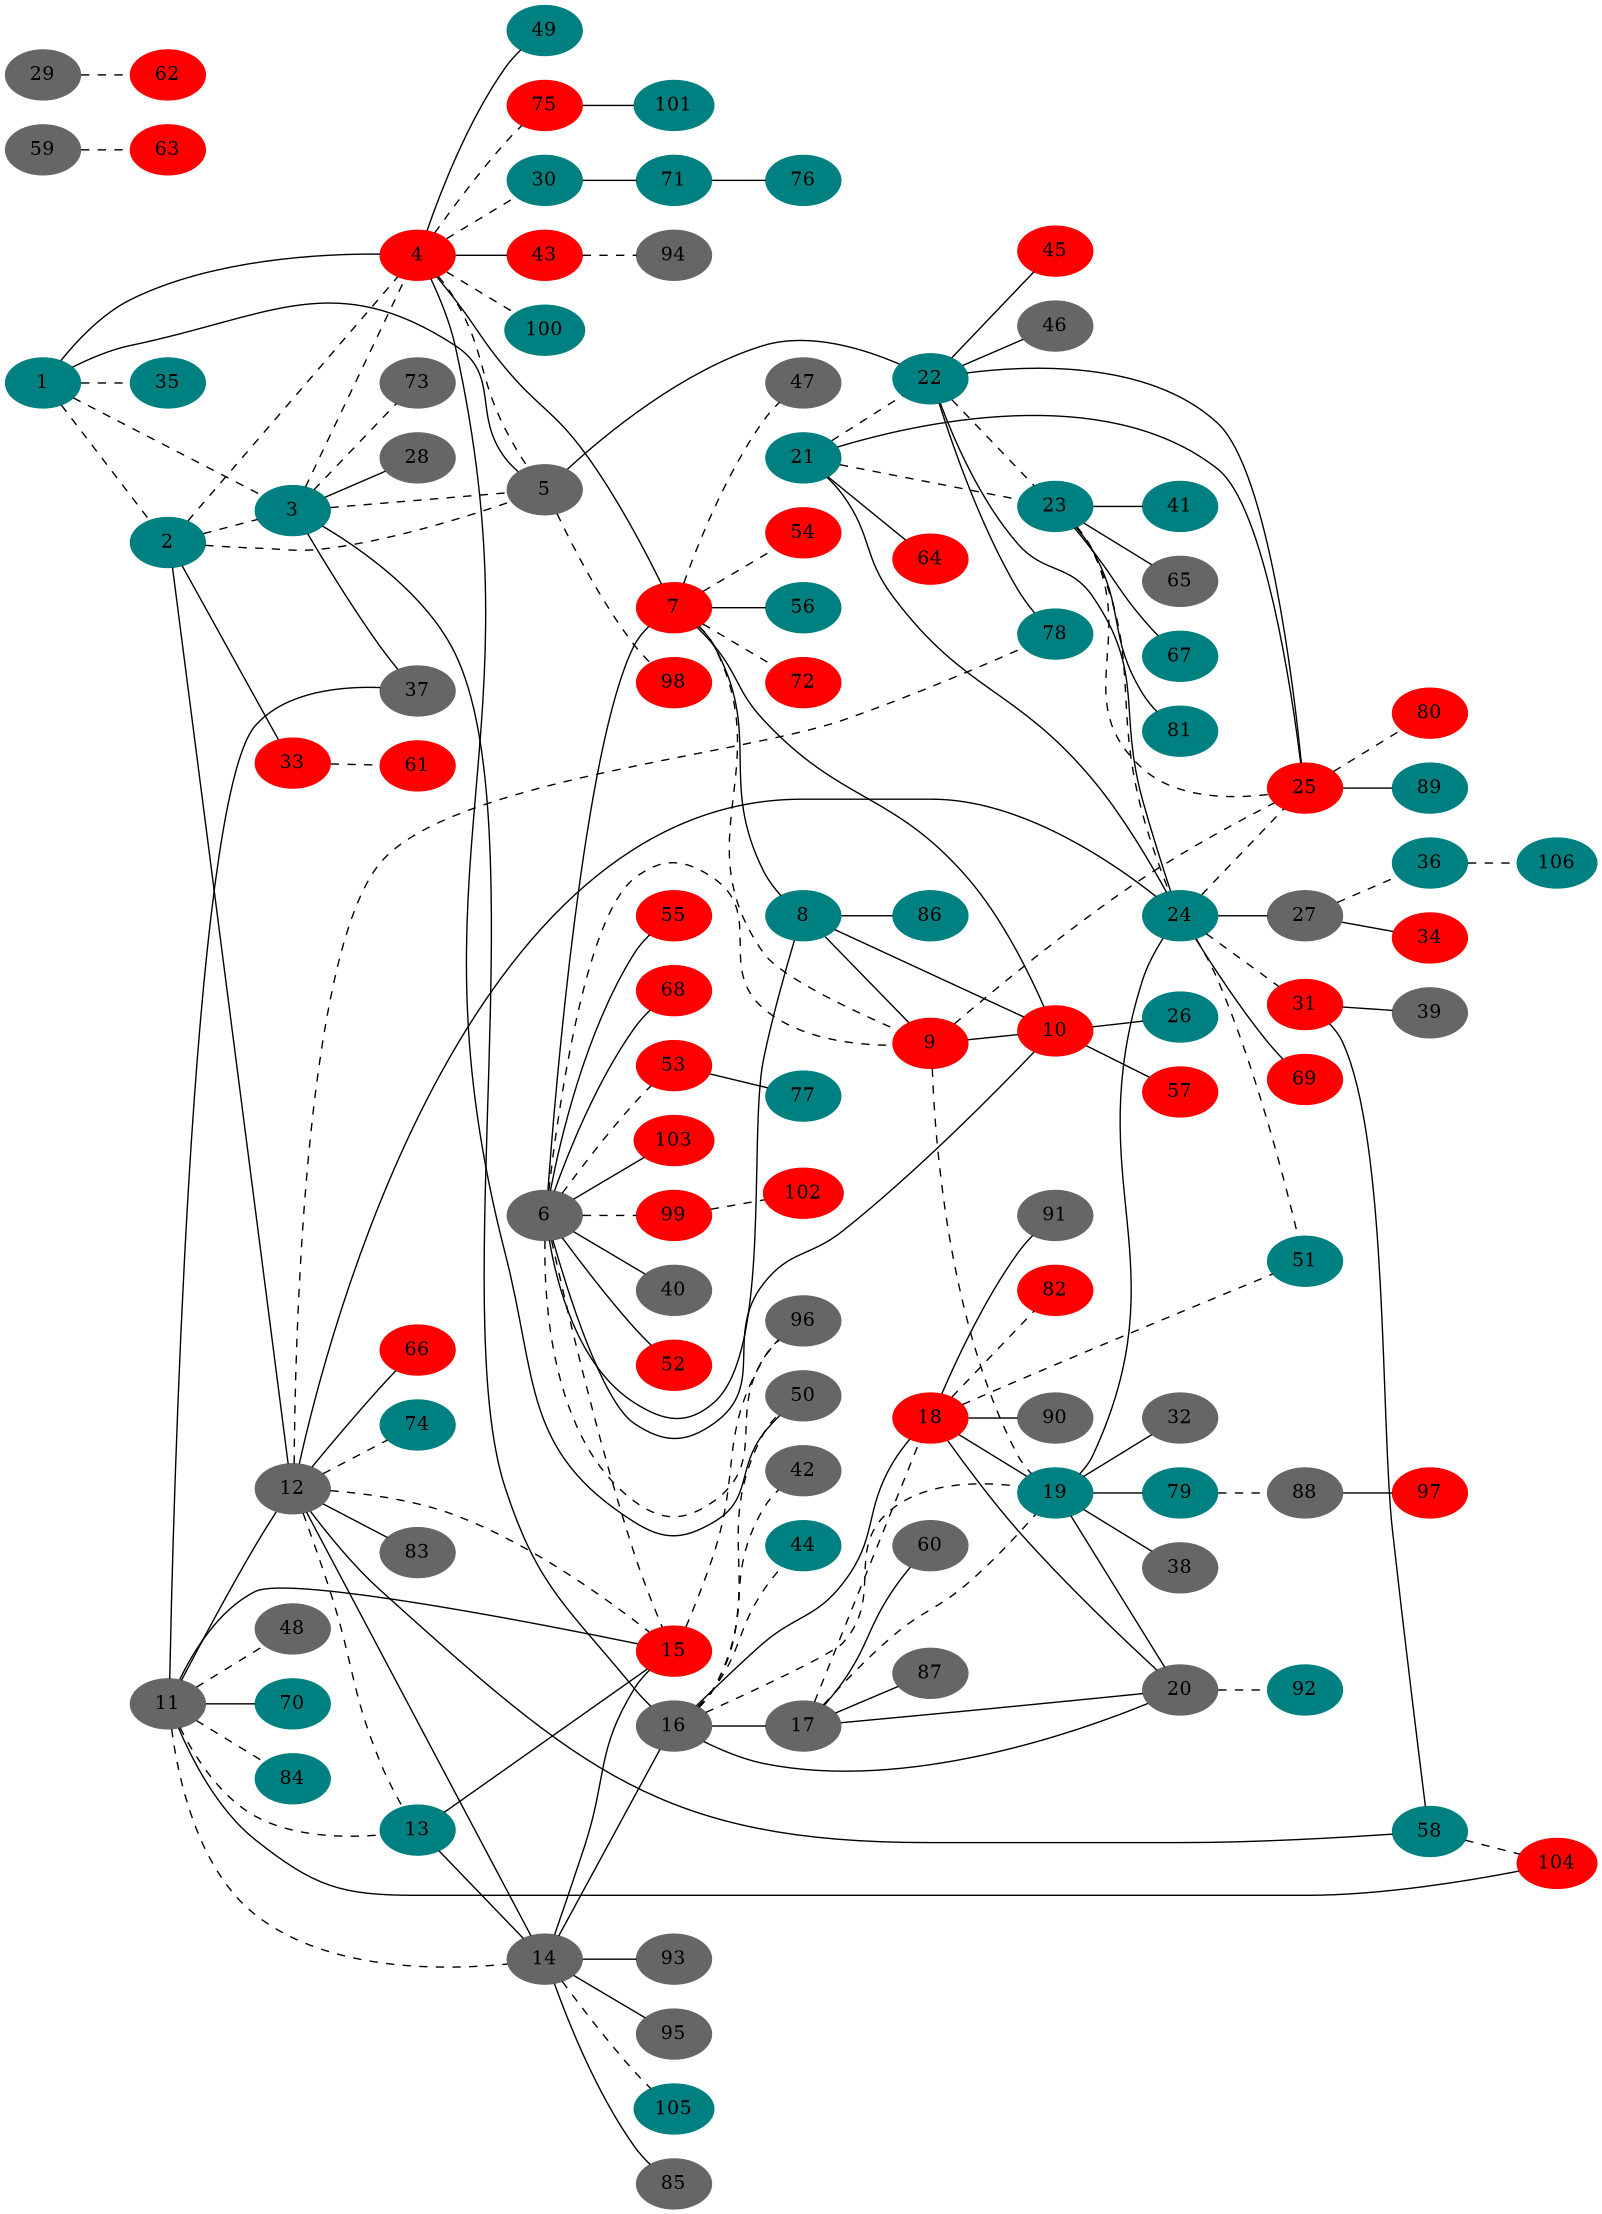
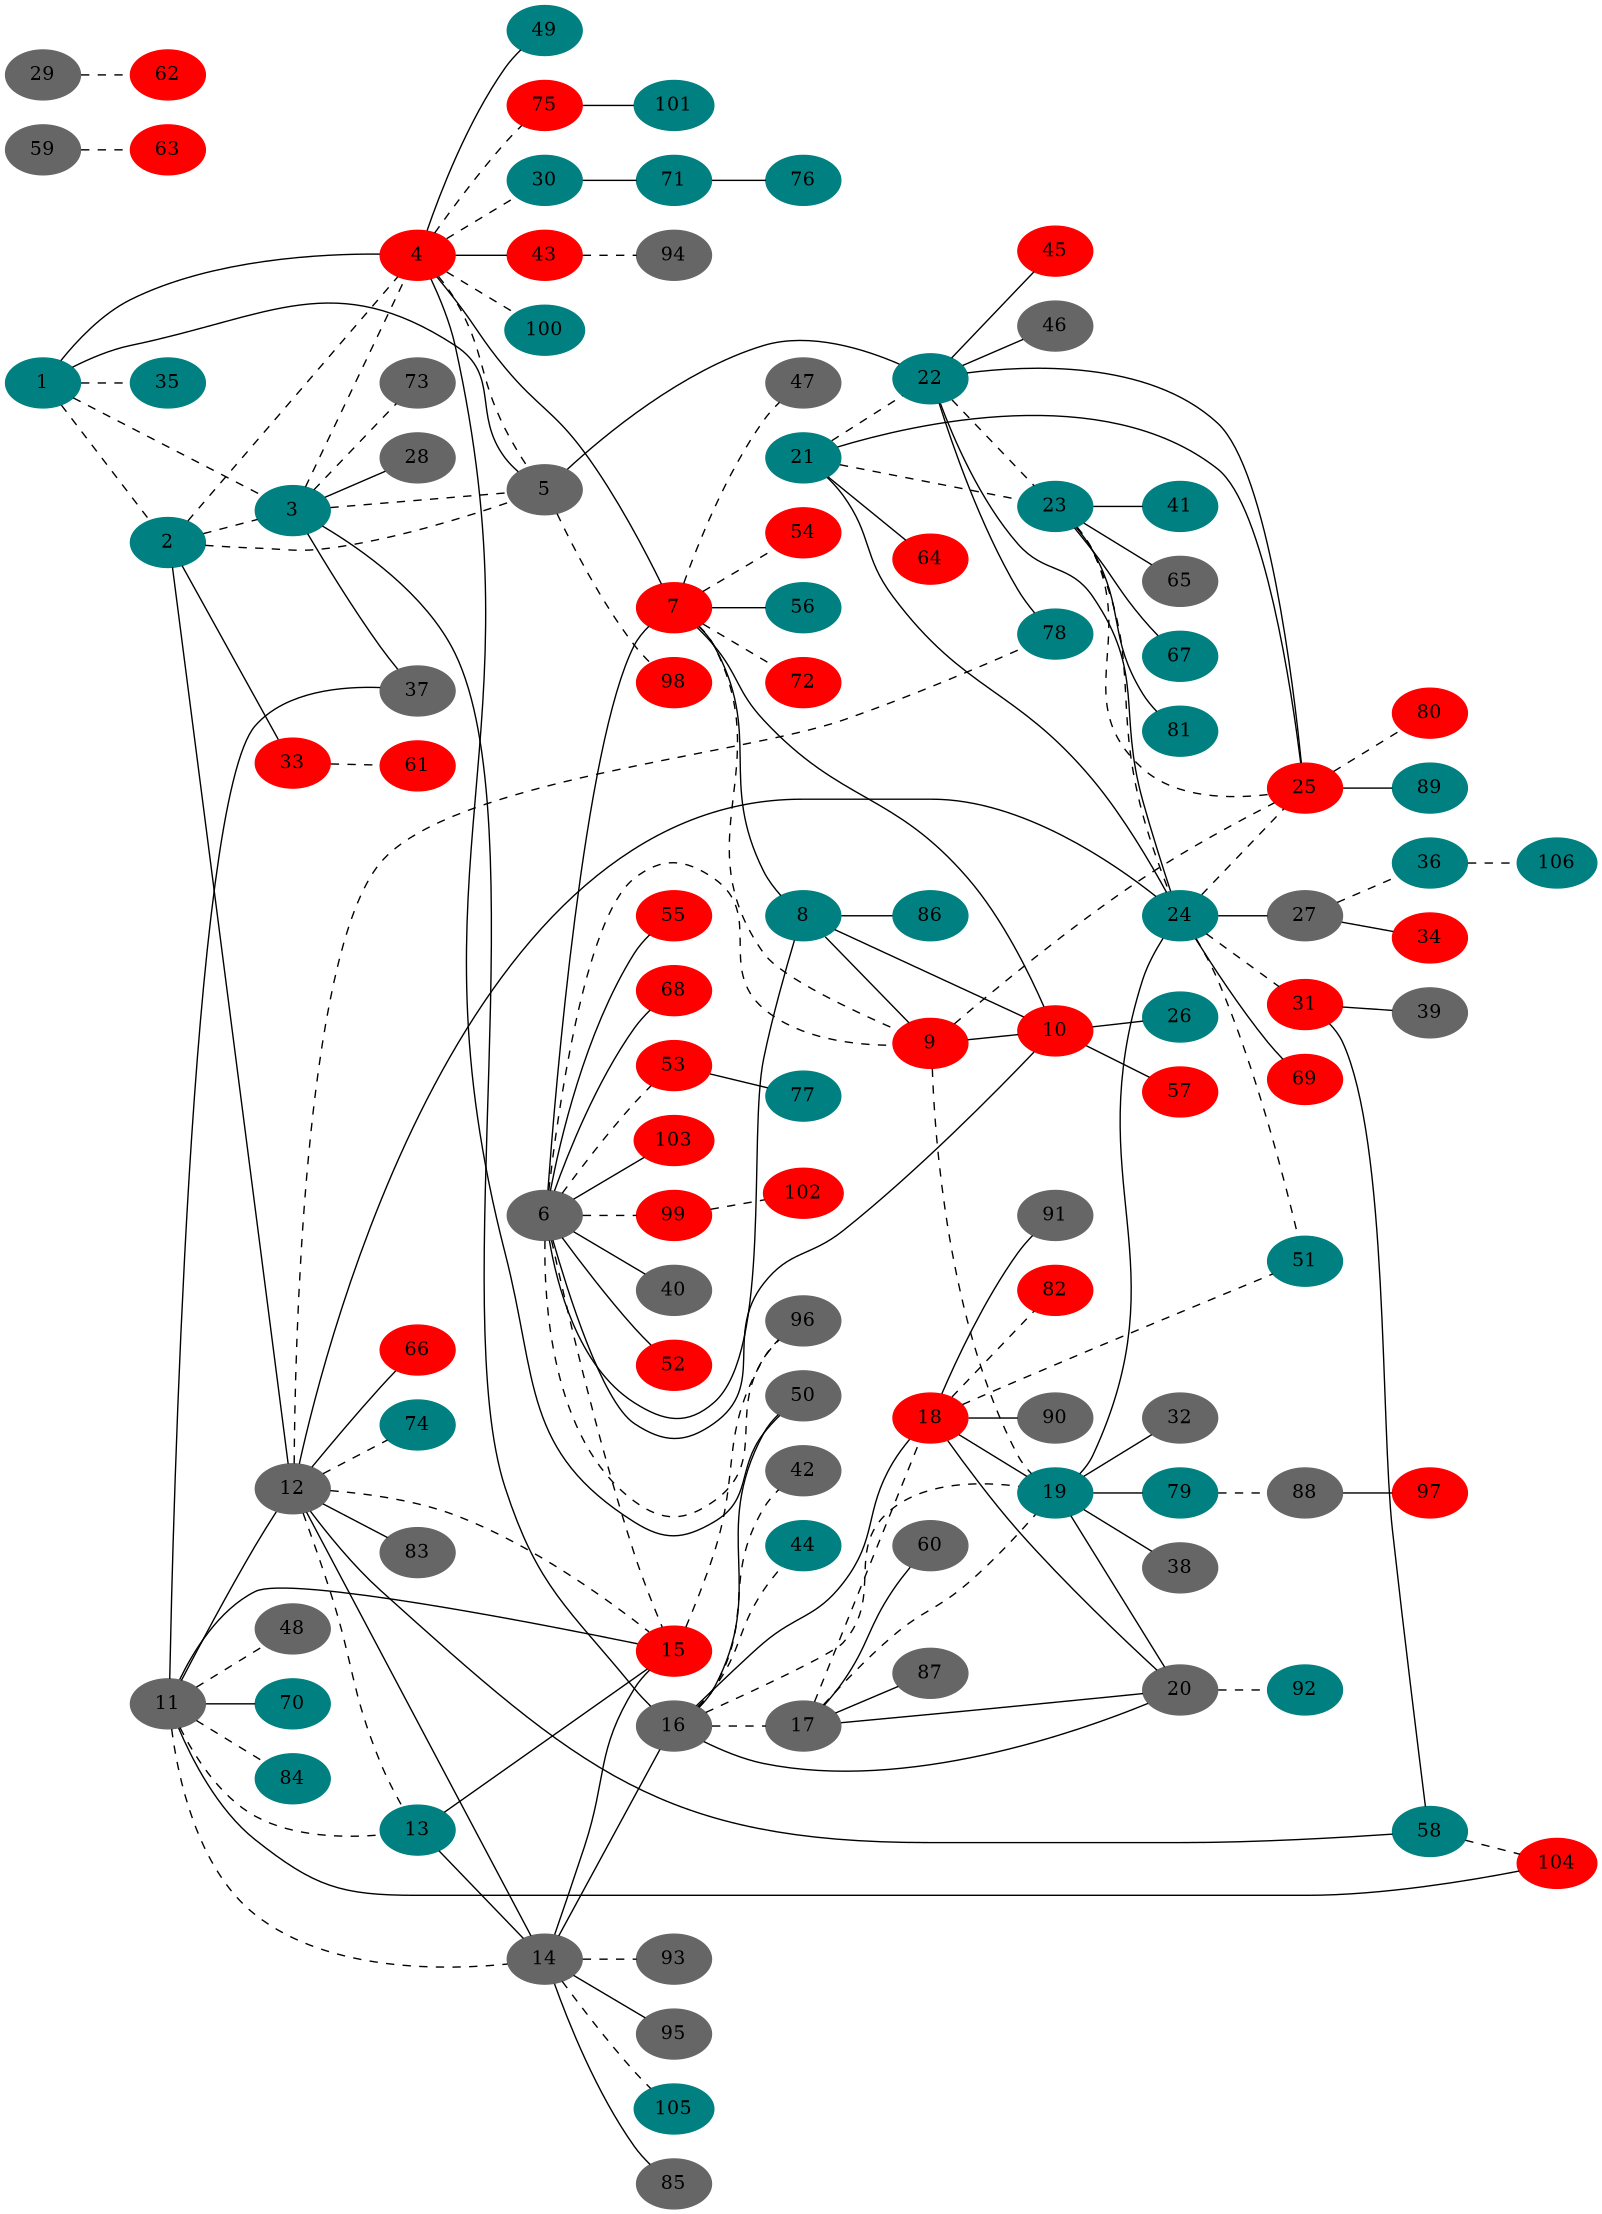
edge "50" -- "16": style dashed -> solid
edge "16" -- "17": style solid -> dashed
edge "14" -- "93": style solid -> dashed
